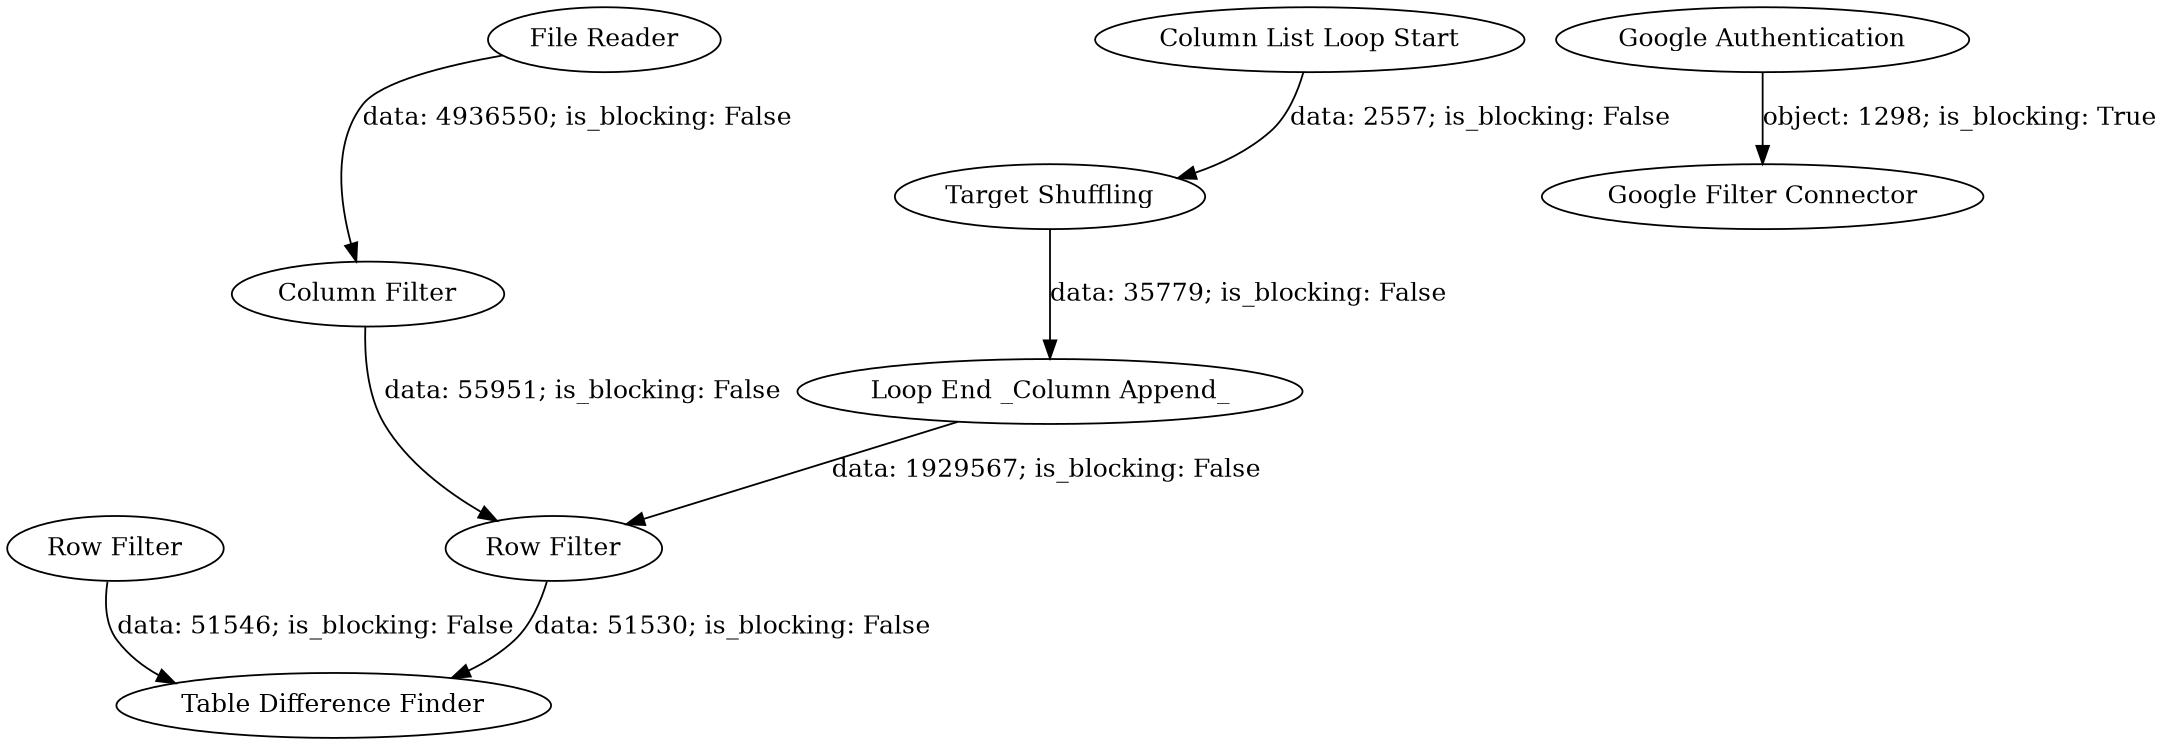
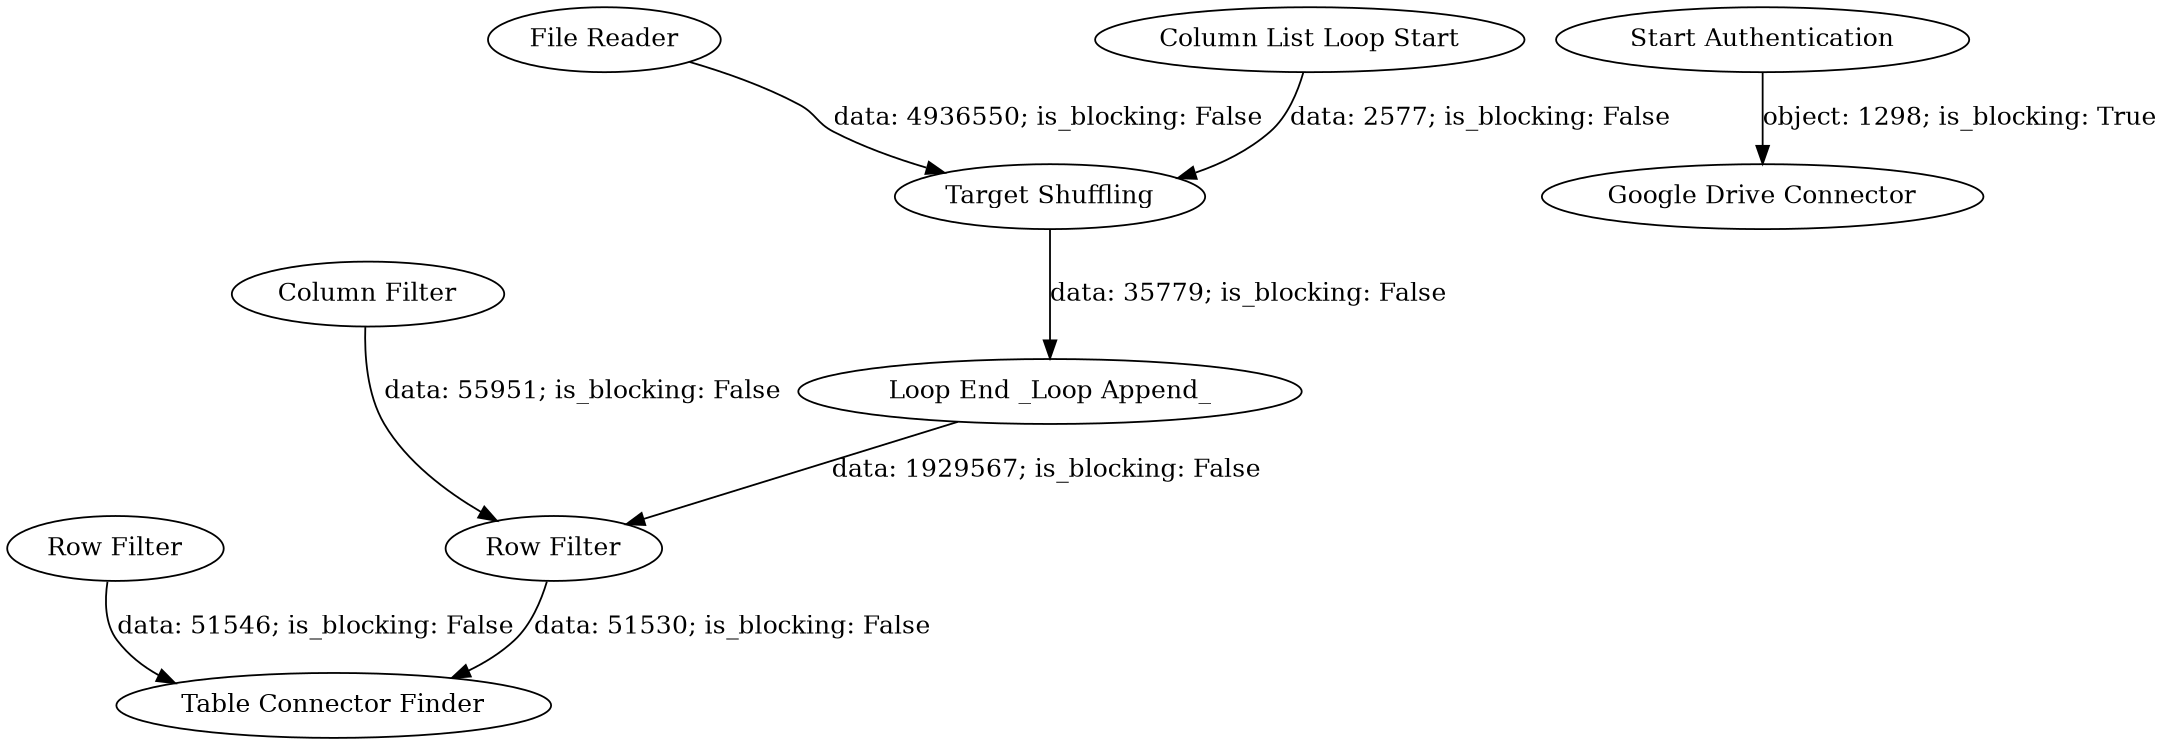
node "Google Authentication": label "Google Authentication" -> "Start Authentication"
edge "File Reader" -> "Column Filter": now "File Reader" -> "Target Shuffling"
edge "Column List Loop Start" -> "Target Shuffling": label "data: 2557; is_blocking: False" -> "data: 2577; is_blocking: False"
node "Google Filter Connector": label "Google Filter Connector" -> "Google Drive Connector"
node "Loop End _Column Append_": label "Loop End _Column Append_" -> "Loop End _Loop Append_"
node "Table Difference Finder": label "Table Difference Finder" -> "Table Connector Finder"
